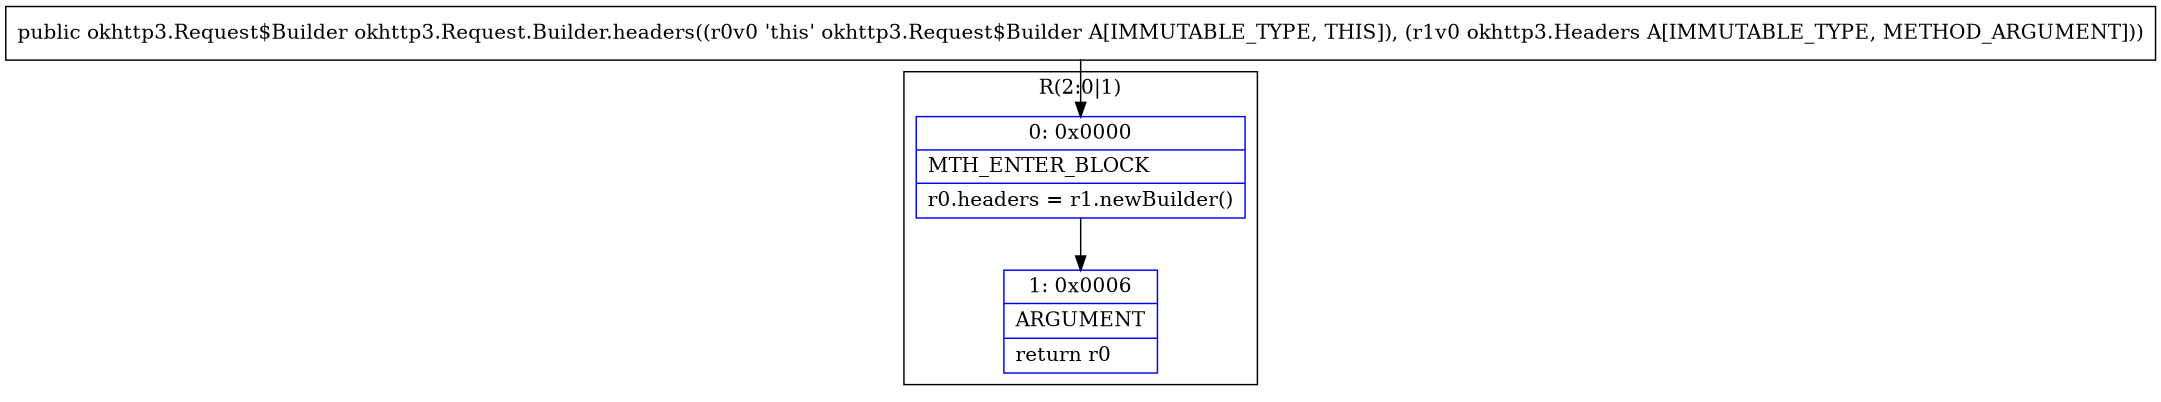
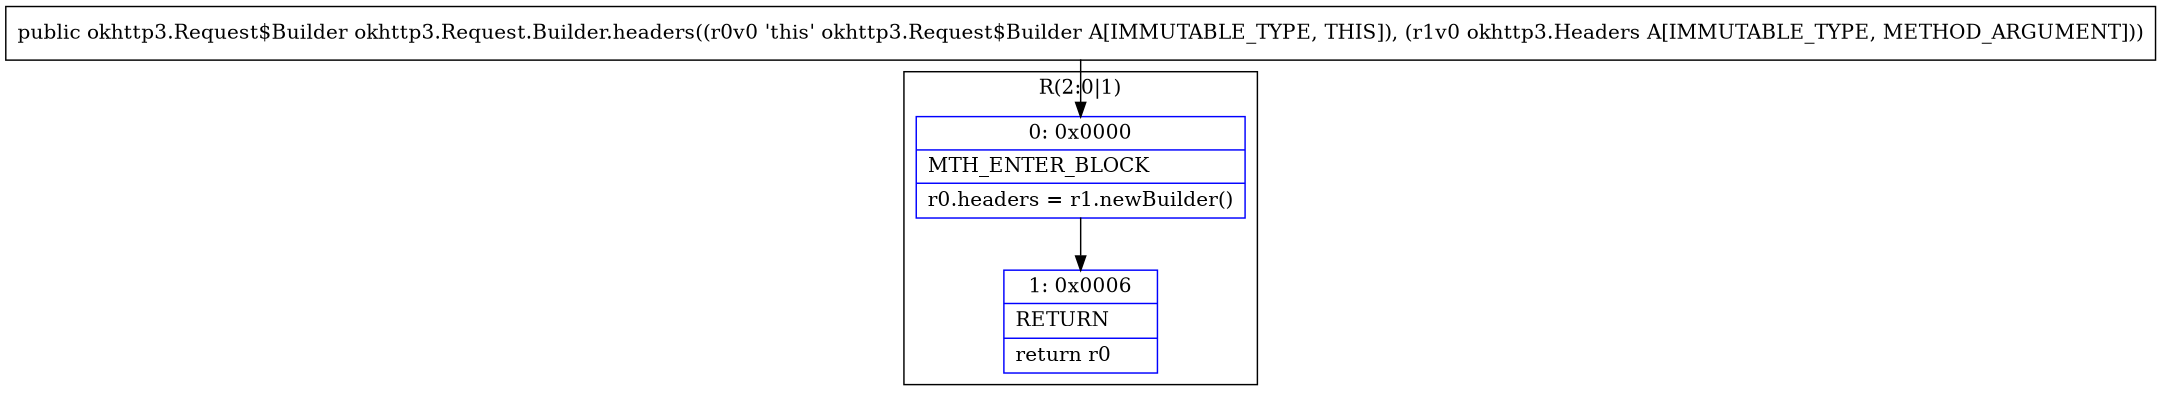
node "1: 0x0006": text "ARGUMENT" -> "RETURN"
